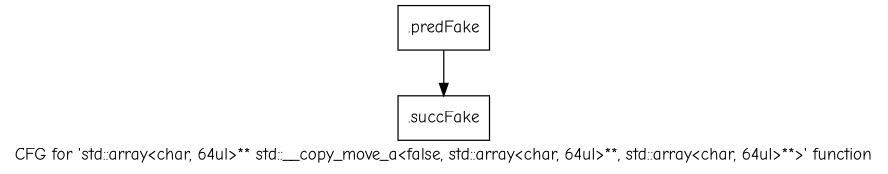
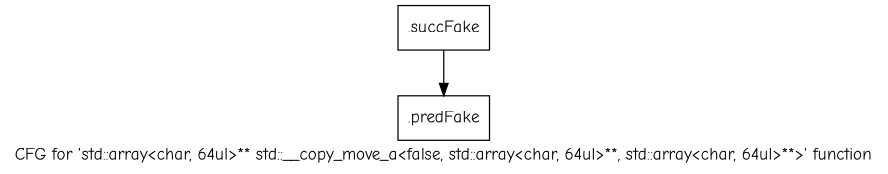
edge ".predFake" -> ".succFake": reversed
